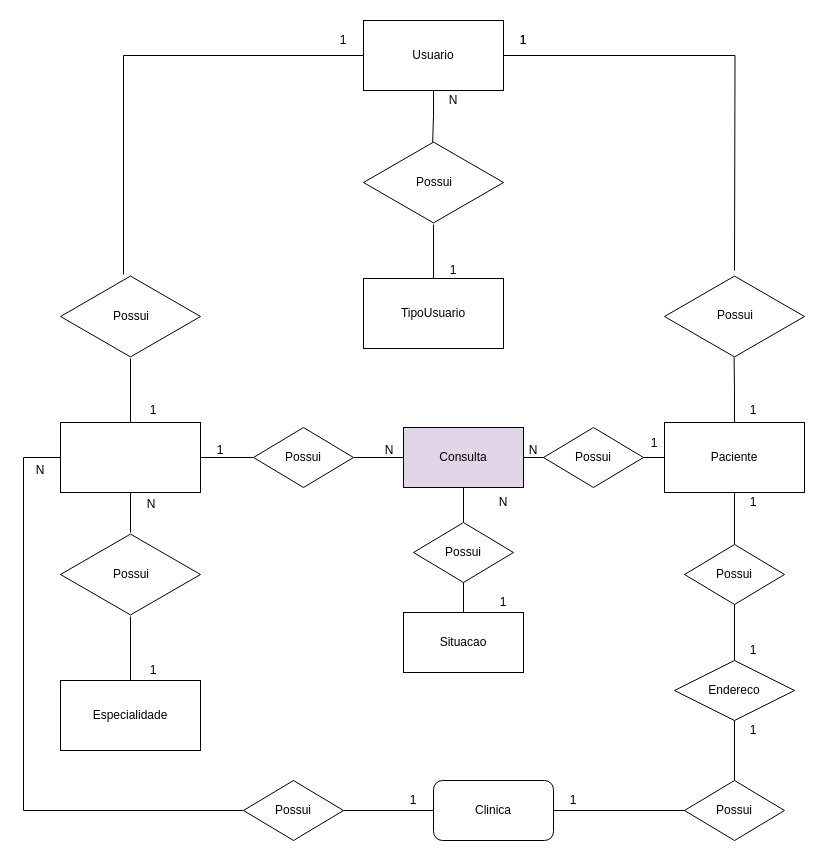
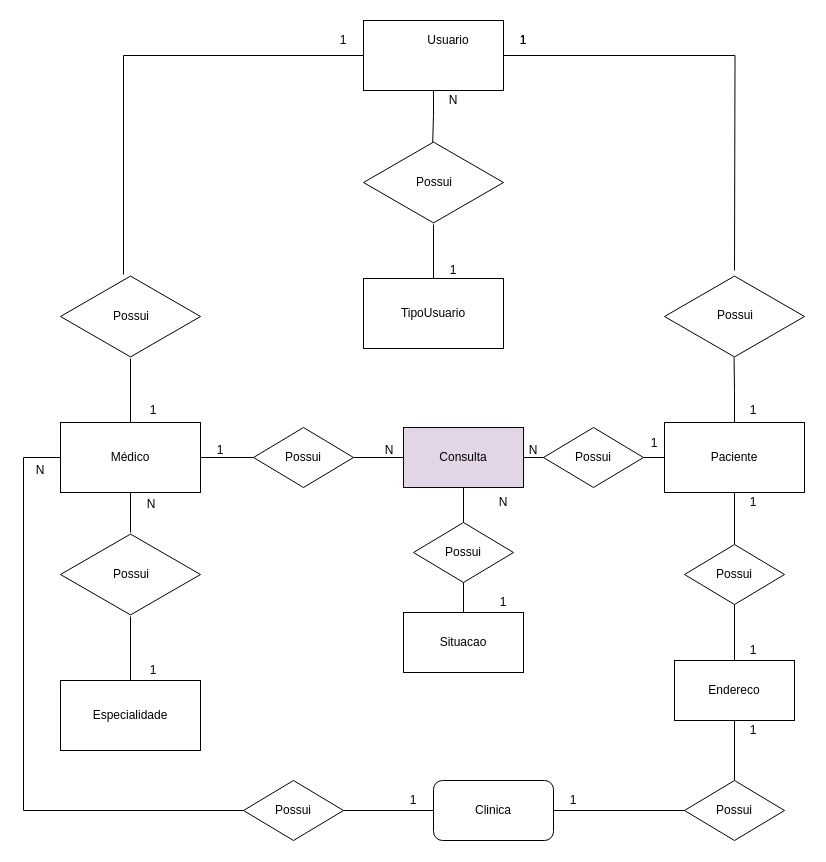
node "Usuario": moved (434, 56) -> (449, 41)
node "Médico": added
node "Endereco": shape diamond -> rectangle
